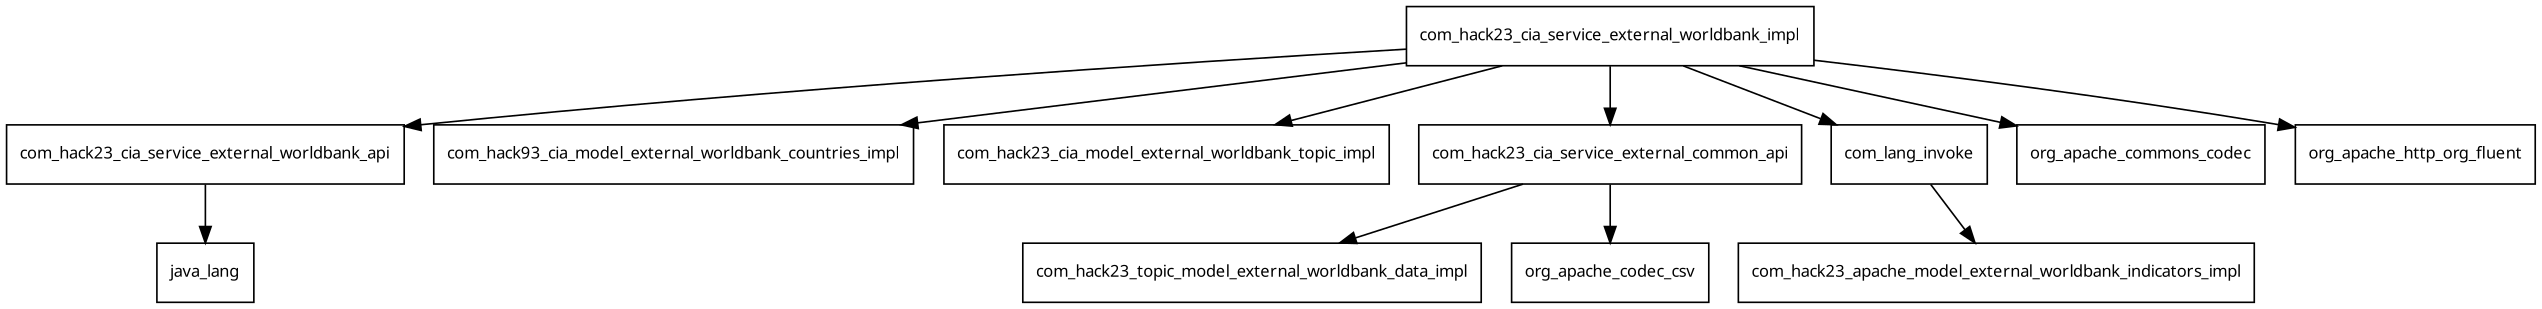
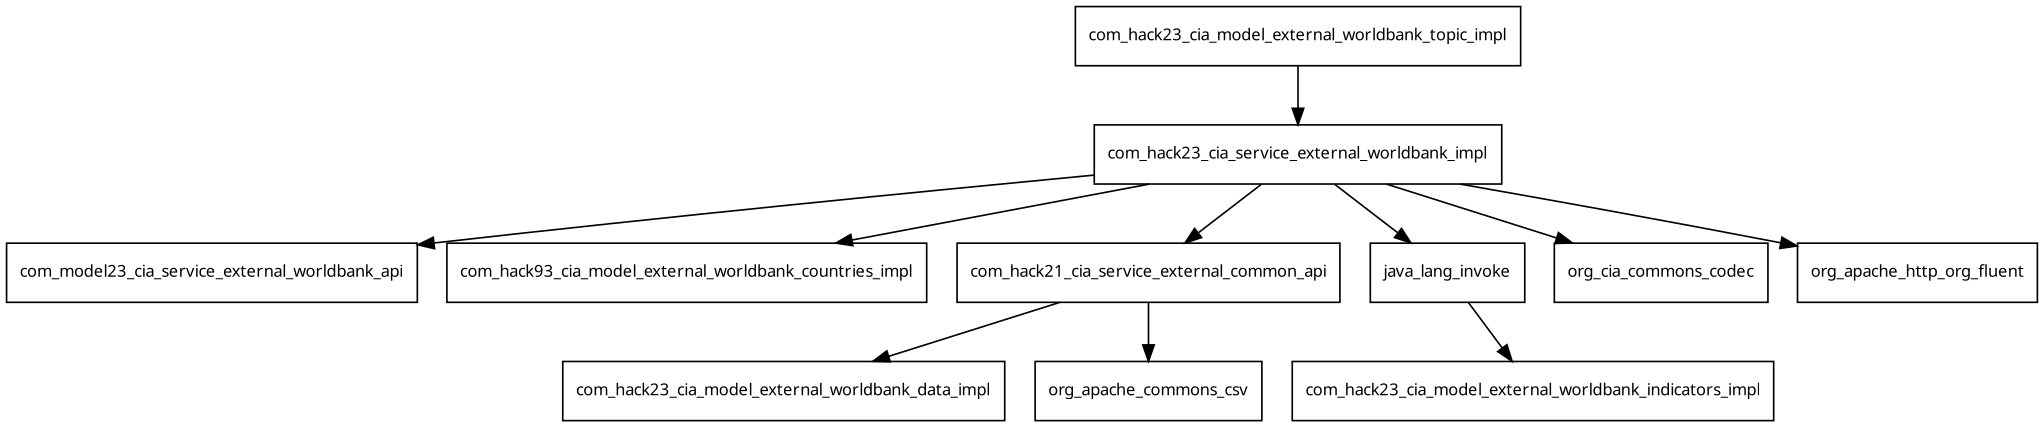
edge "com_hack23_cia_service_external_worldbank_impl" -> "com_hack23_cia_model_external_worldbank_topic_impl": reversed
node "com_hack23_cia_service_external_worldbank_api": label "com_hack23_cia_service_external_worldbank_api" -> "com_model23_cia_service_external_worldbank_api"
node "com_hack23_cia_service_external_common_api": label "com_hack23_cia_service_external_common_api" -> "com_hack21_cia_service_external_common_api"
node "com_lang_invoke": label "com_lang_invoke" -> "java_lang_invoke"
node "org_apache_commons_codec": label "org_apache_commons_codec" -> "org_cia_commons_codec"
node "java_lang": removed
node "com_hack23_topic_model_external_worldbank_data_impl": label "com_hack23_topic_model_external_worldbank_data_impl" -> "com_hack23_cia_model_external_worldbank_data_impl"
node "org_apache_codec_csv": label "org_apache_codec_csv" -> "org_apache_commons_csv"
node "com_hack23_apache_model_external_worldbank_indicators_impl": label "com_hack23_apache_model_external_worldbank_indicators_impl" -> "com_hack23_cia_model_external_worldbank_indicators_impl"
